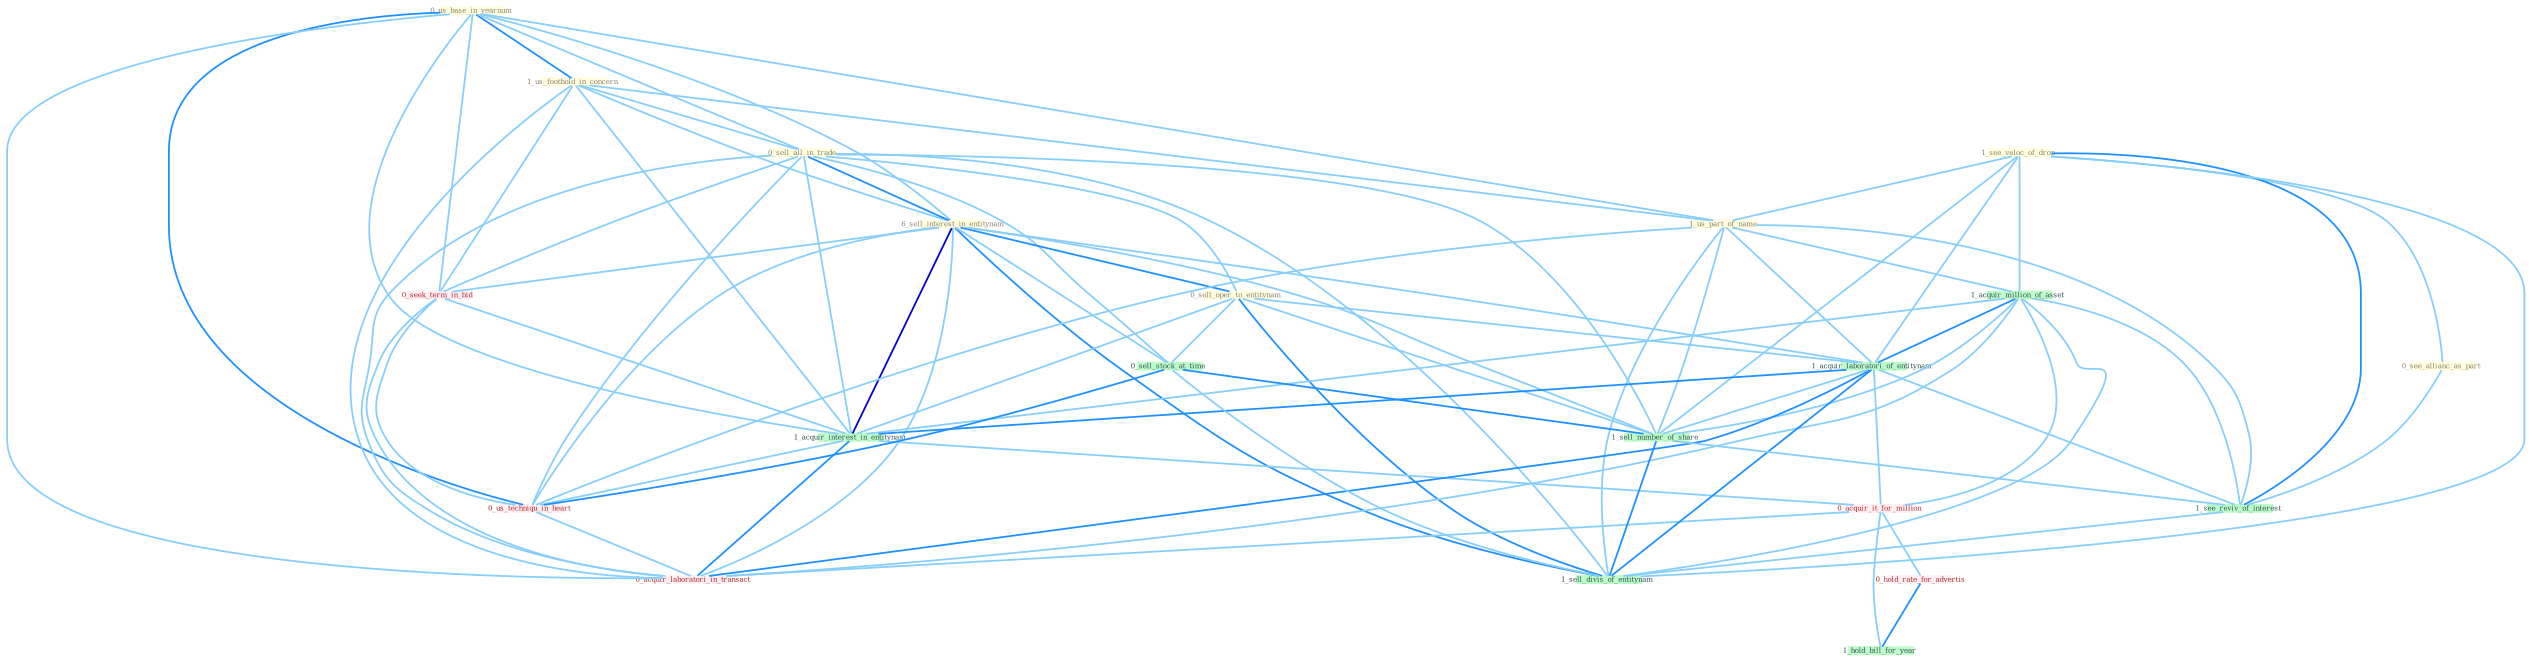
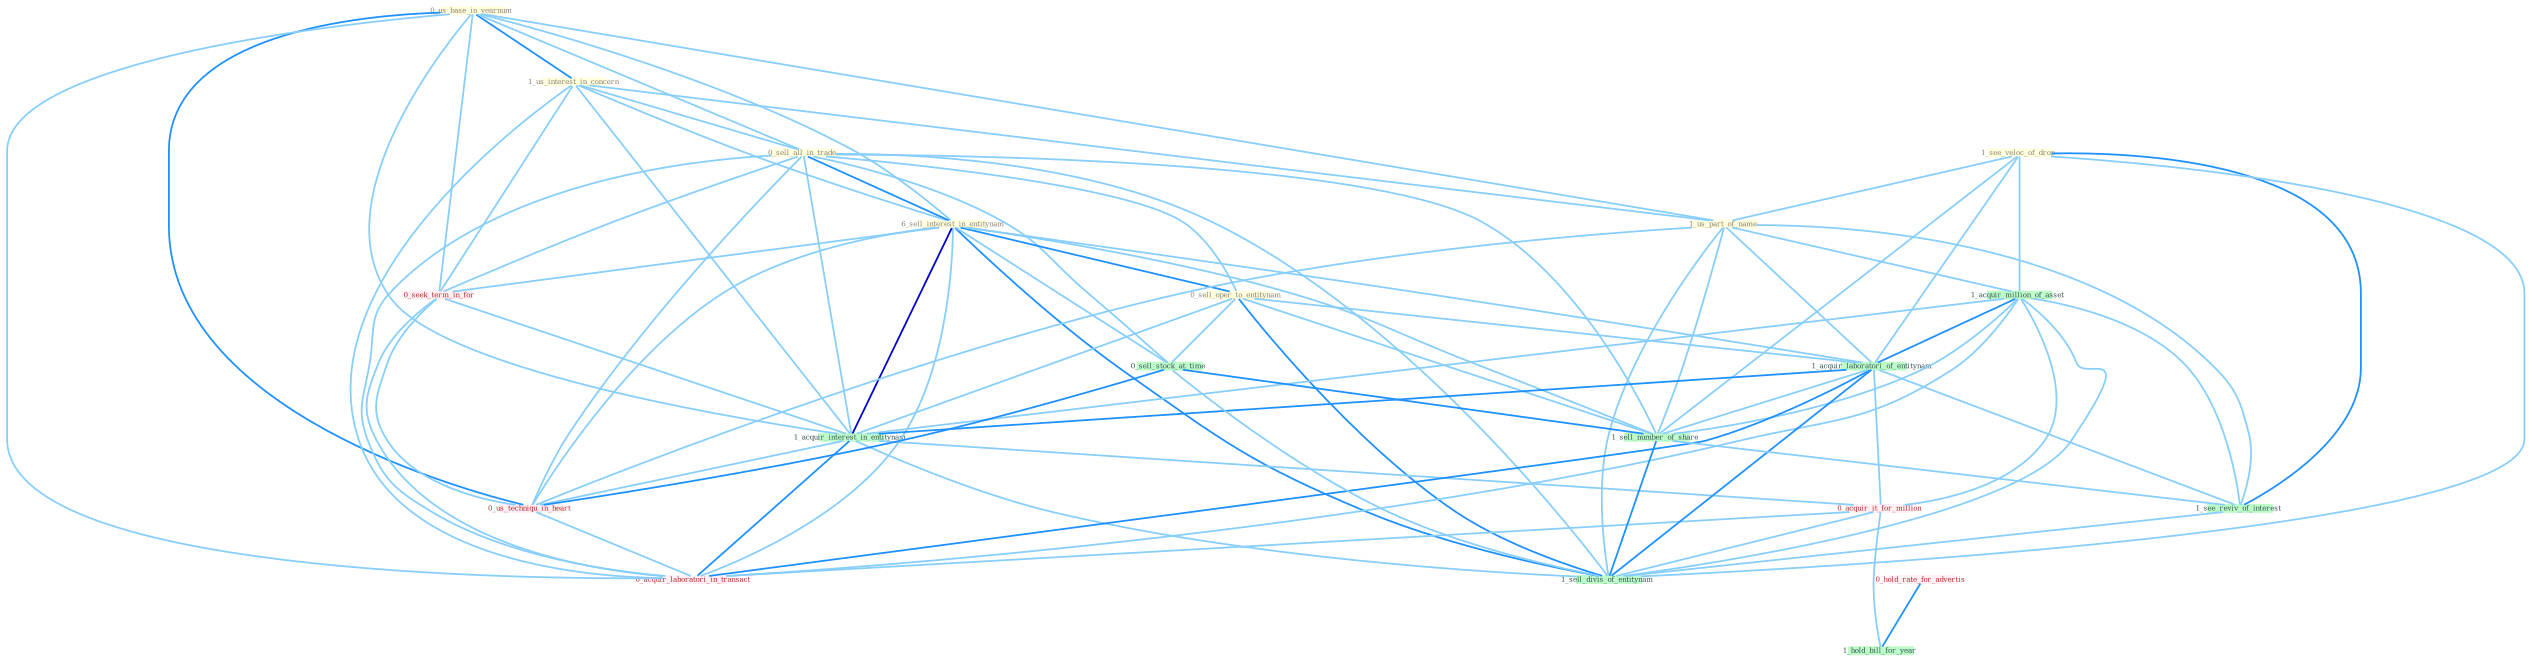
node "1_us_foothold_in_concern": label "1_us_foothold_in_concern" -> "1_us_interest_in_concern"
node "0_seek_term_in_bid": label "0_seek_term_in_bid" -> "0_seek_term_in_for"
node "0_see_allianc_as_part": removed
edge "0_acquir_it_for_million" -- "0_hold_rate_for_advertis": now "0_acquir_it_for_million" -- "1_sell_divis_of_entitynam"
edge "1_acquir_interest_in_entitynam" -- "1_sell_divis_of_entitynam": added
